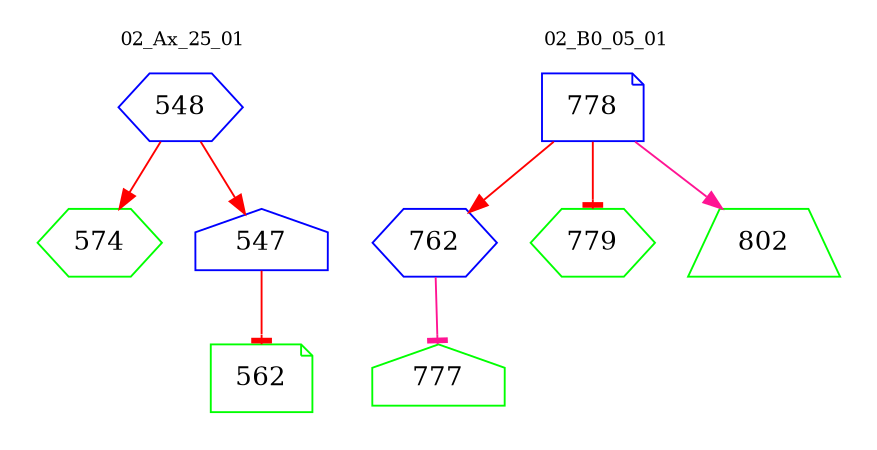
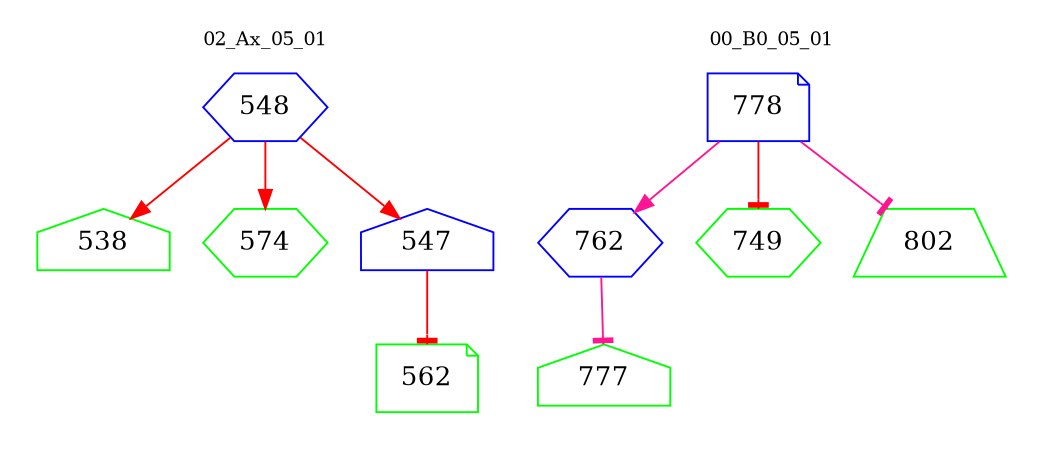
cluster "02_Ax_25_01": label "02_Ax_25_01" -> "02_Ax_05_01"
cluster "02_B0_05_01": label "02_B0_05_01" -> "00_B0_05_01"
edge "778" -> "802": arrowhead normal -> tee
edge "778" -> "762": color red -> deeppink
node "538": added
node "779": label "779" -> "749"
